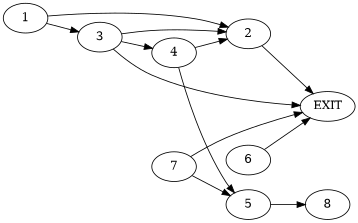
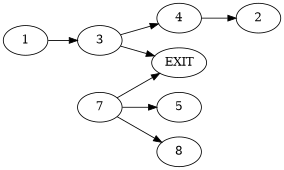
edge "1" -> "2": removed
edge "3" -> "2": removed
edge "2" -> "EXIT": removed
edge "4" -> "5": removed
node "6": removed
edge "5" -> "8": now "7" -> "8"
